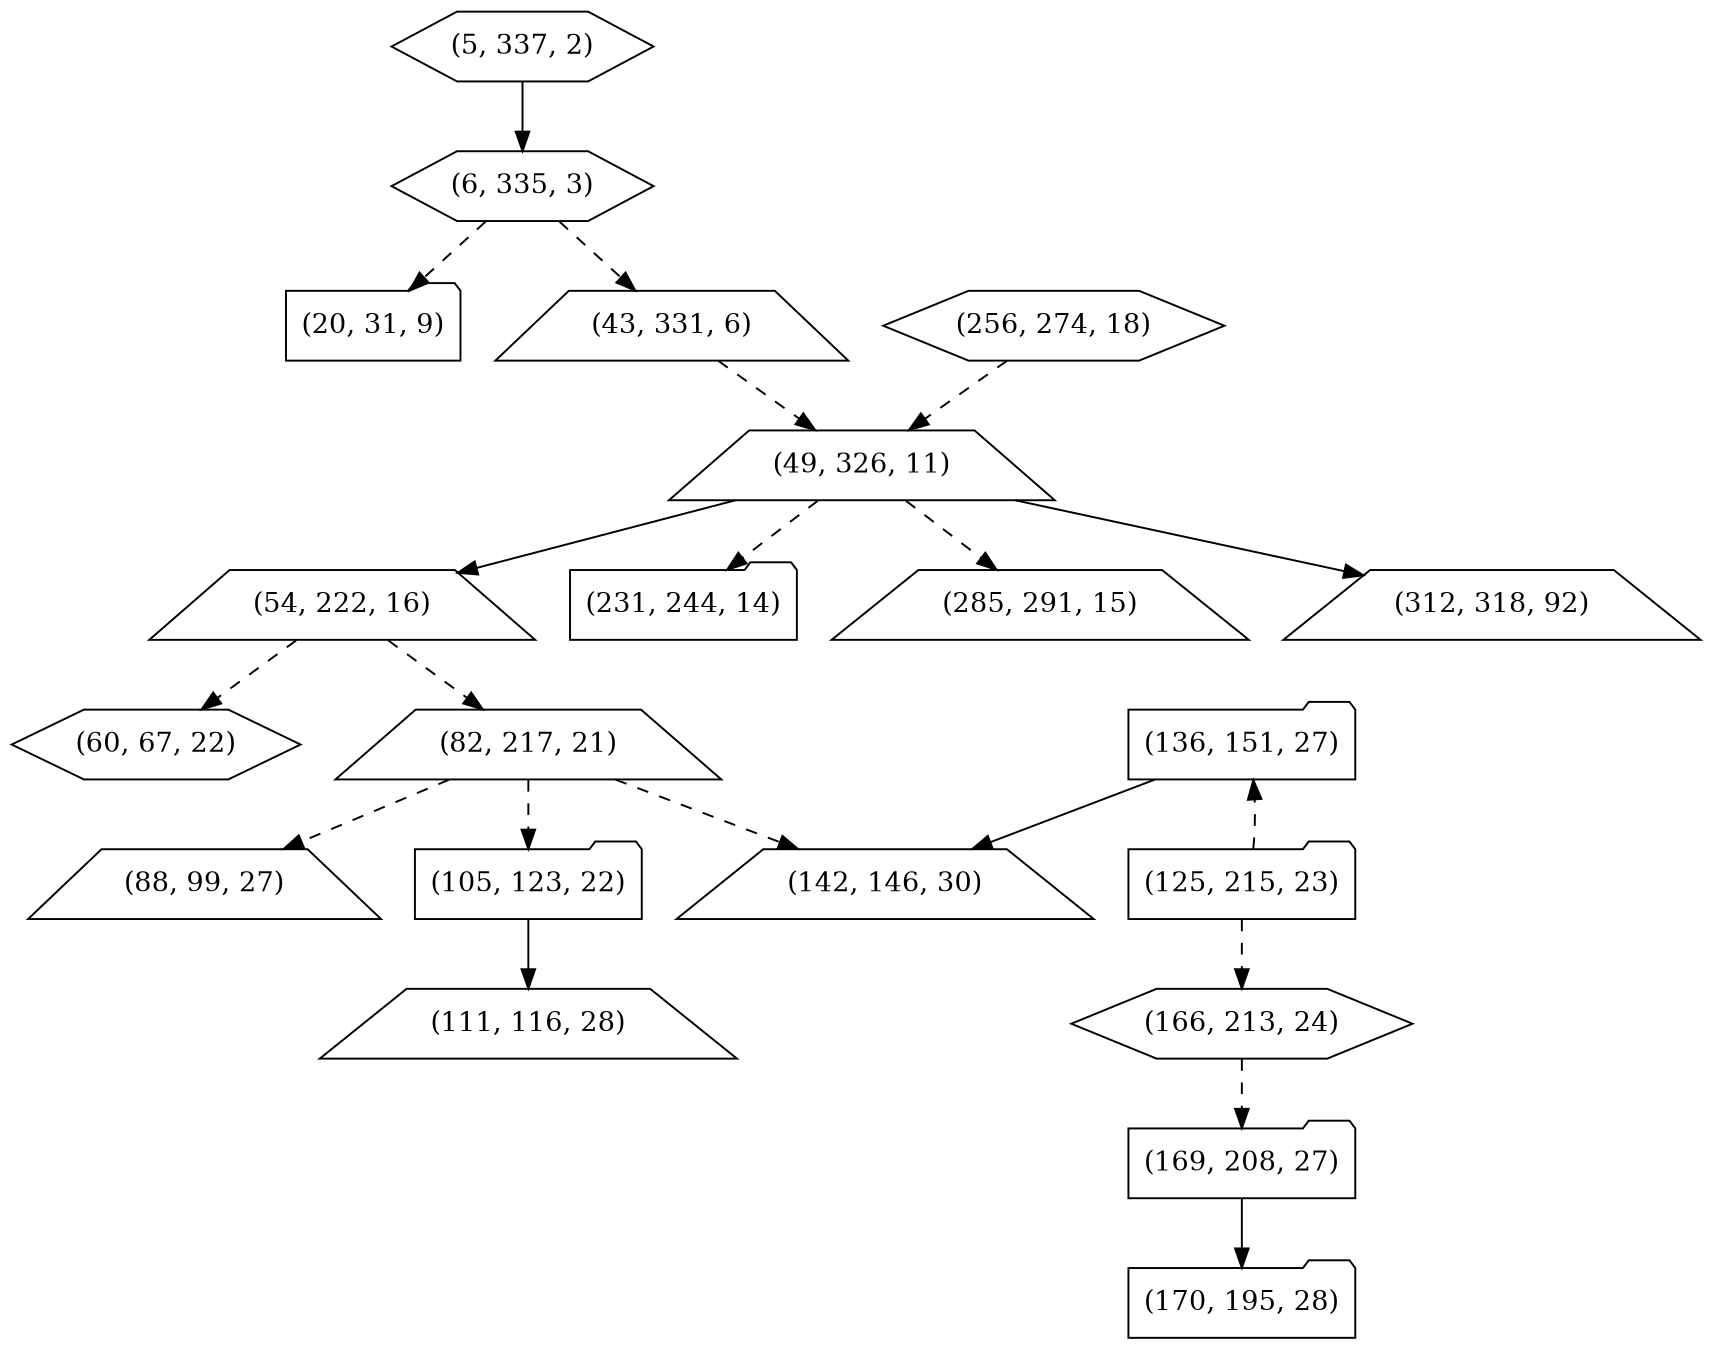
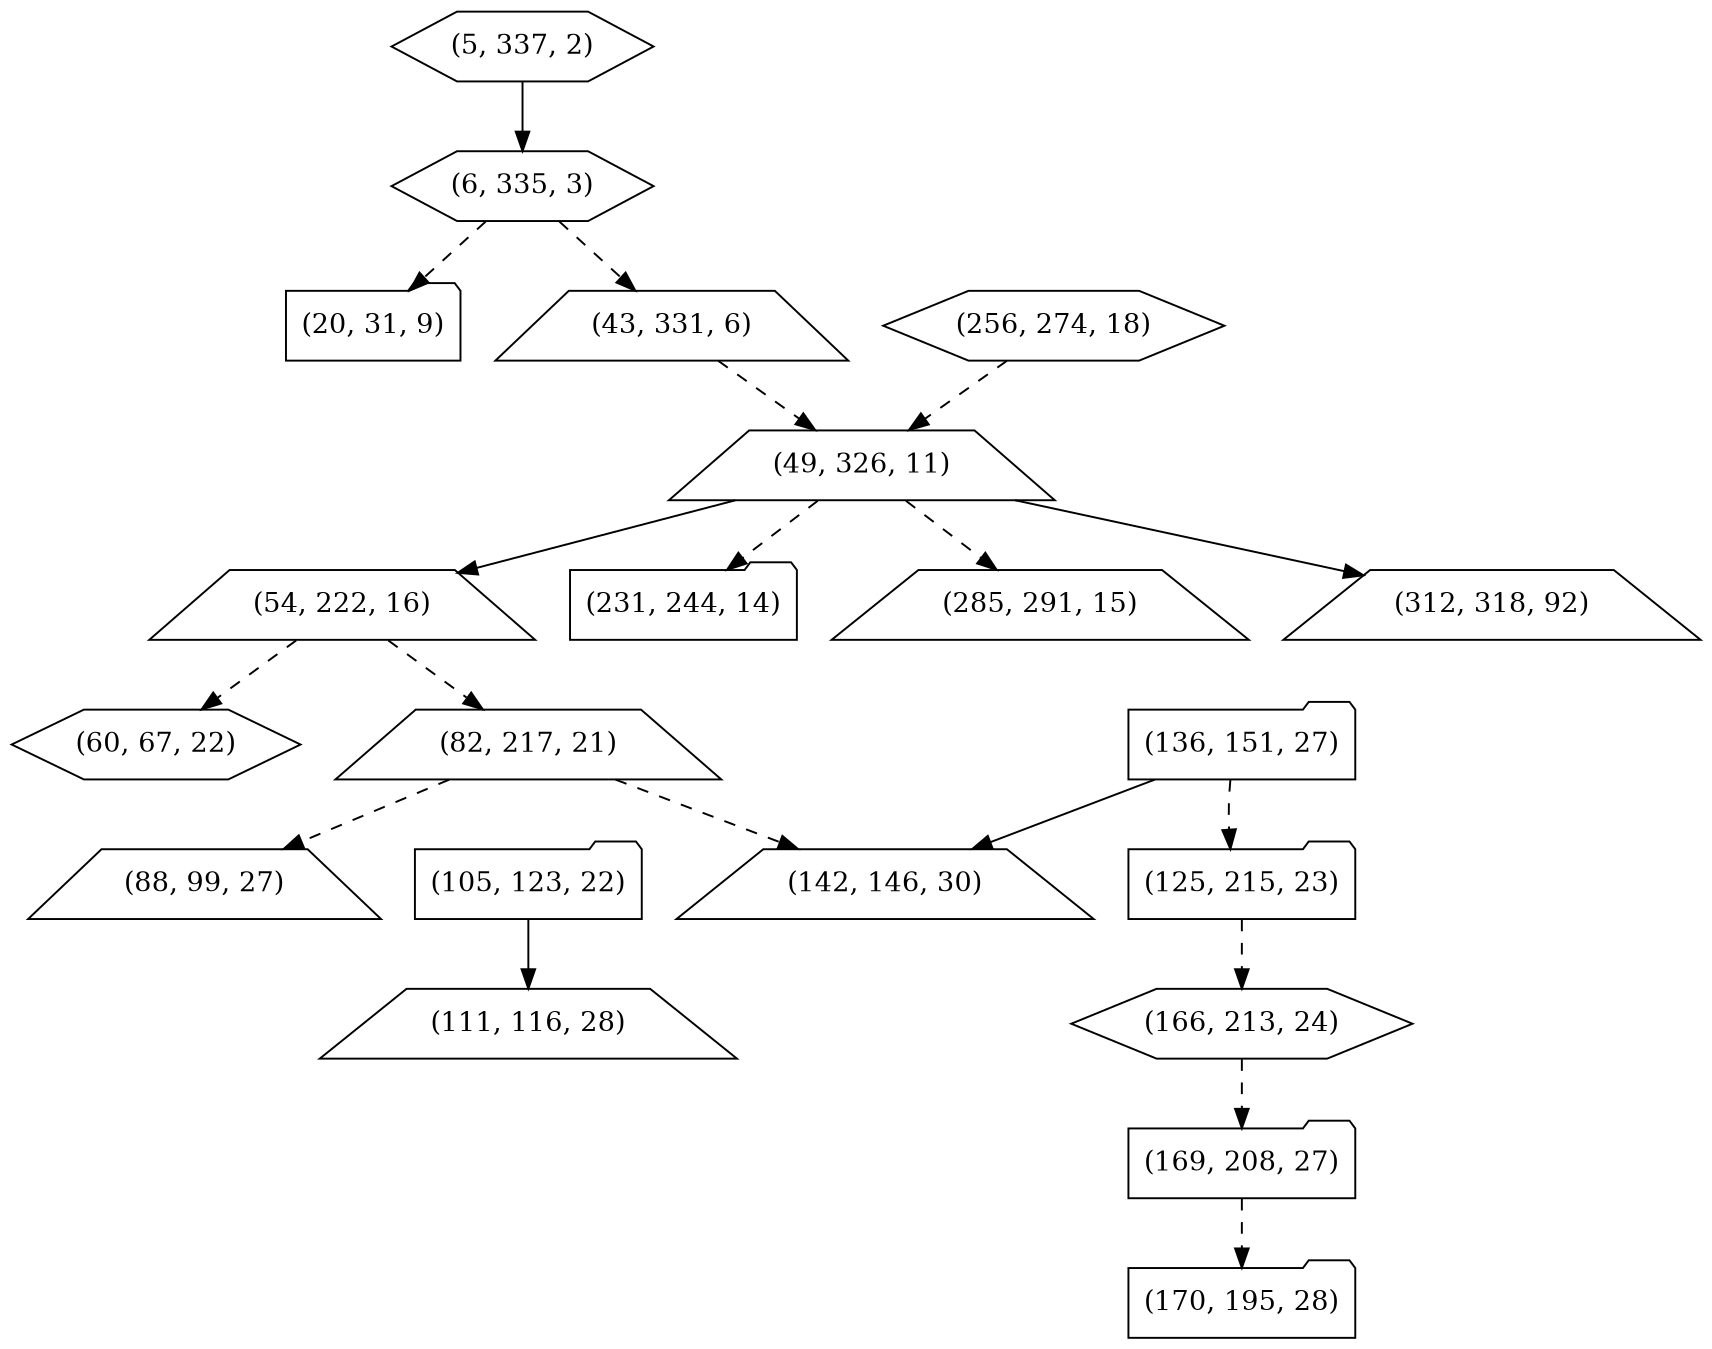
edge "(82, 217, 21)" -> "(105, 123, 22)": removed
edge "(125, 215, 23)" -> "(136, 151, 27)": reversed
edge "(169, 208, 27)" -> "(170, 195, 28)": style solid -> dashed
